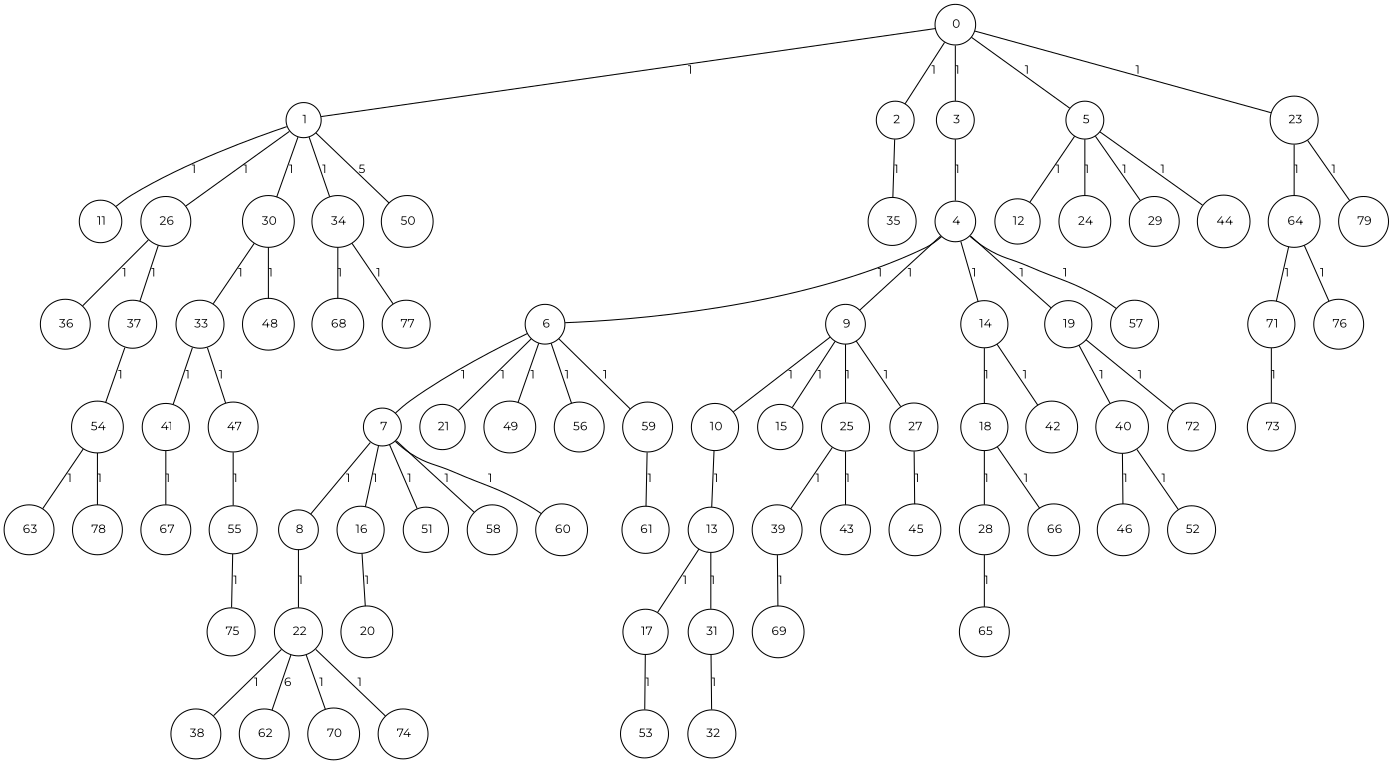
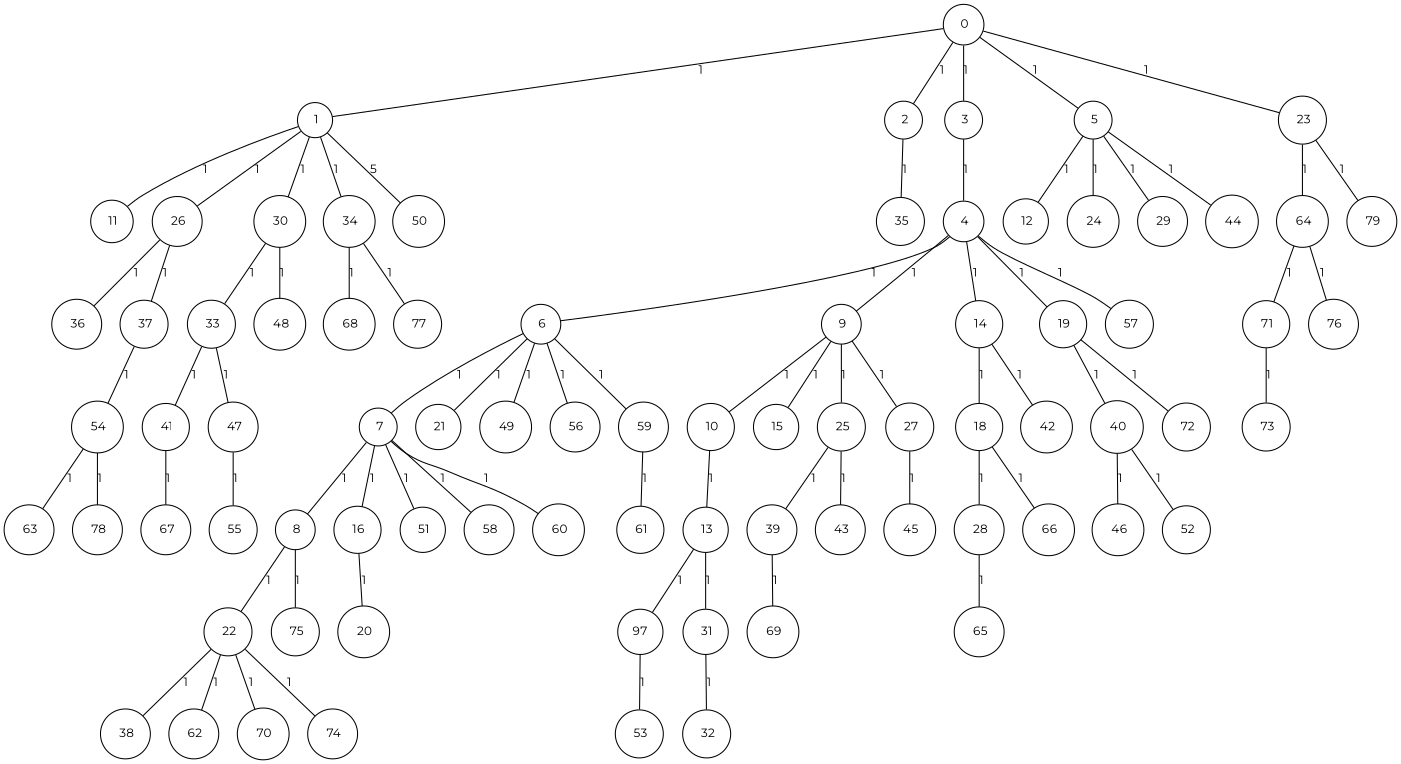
edge "55" -- "75": now "8" -- "75"
node "17": label "17" -> "97"
edge "22" -- "62": label "6" -> "1"
